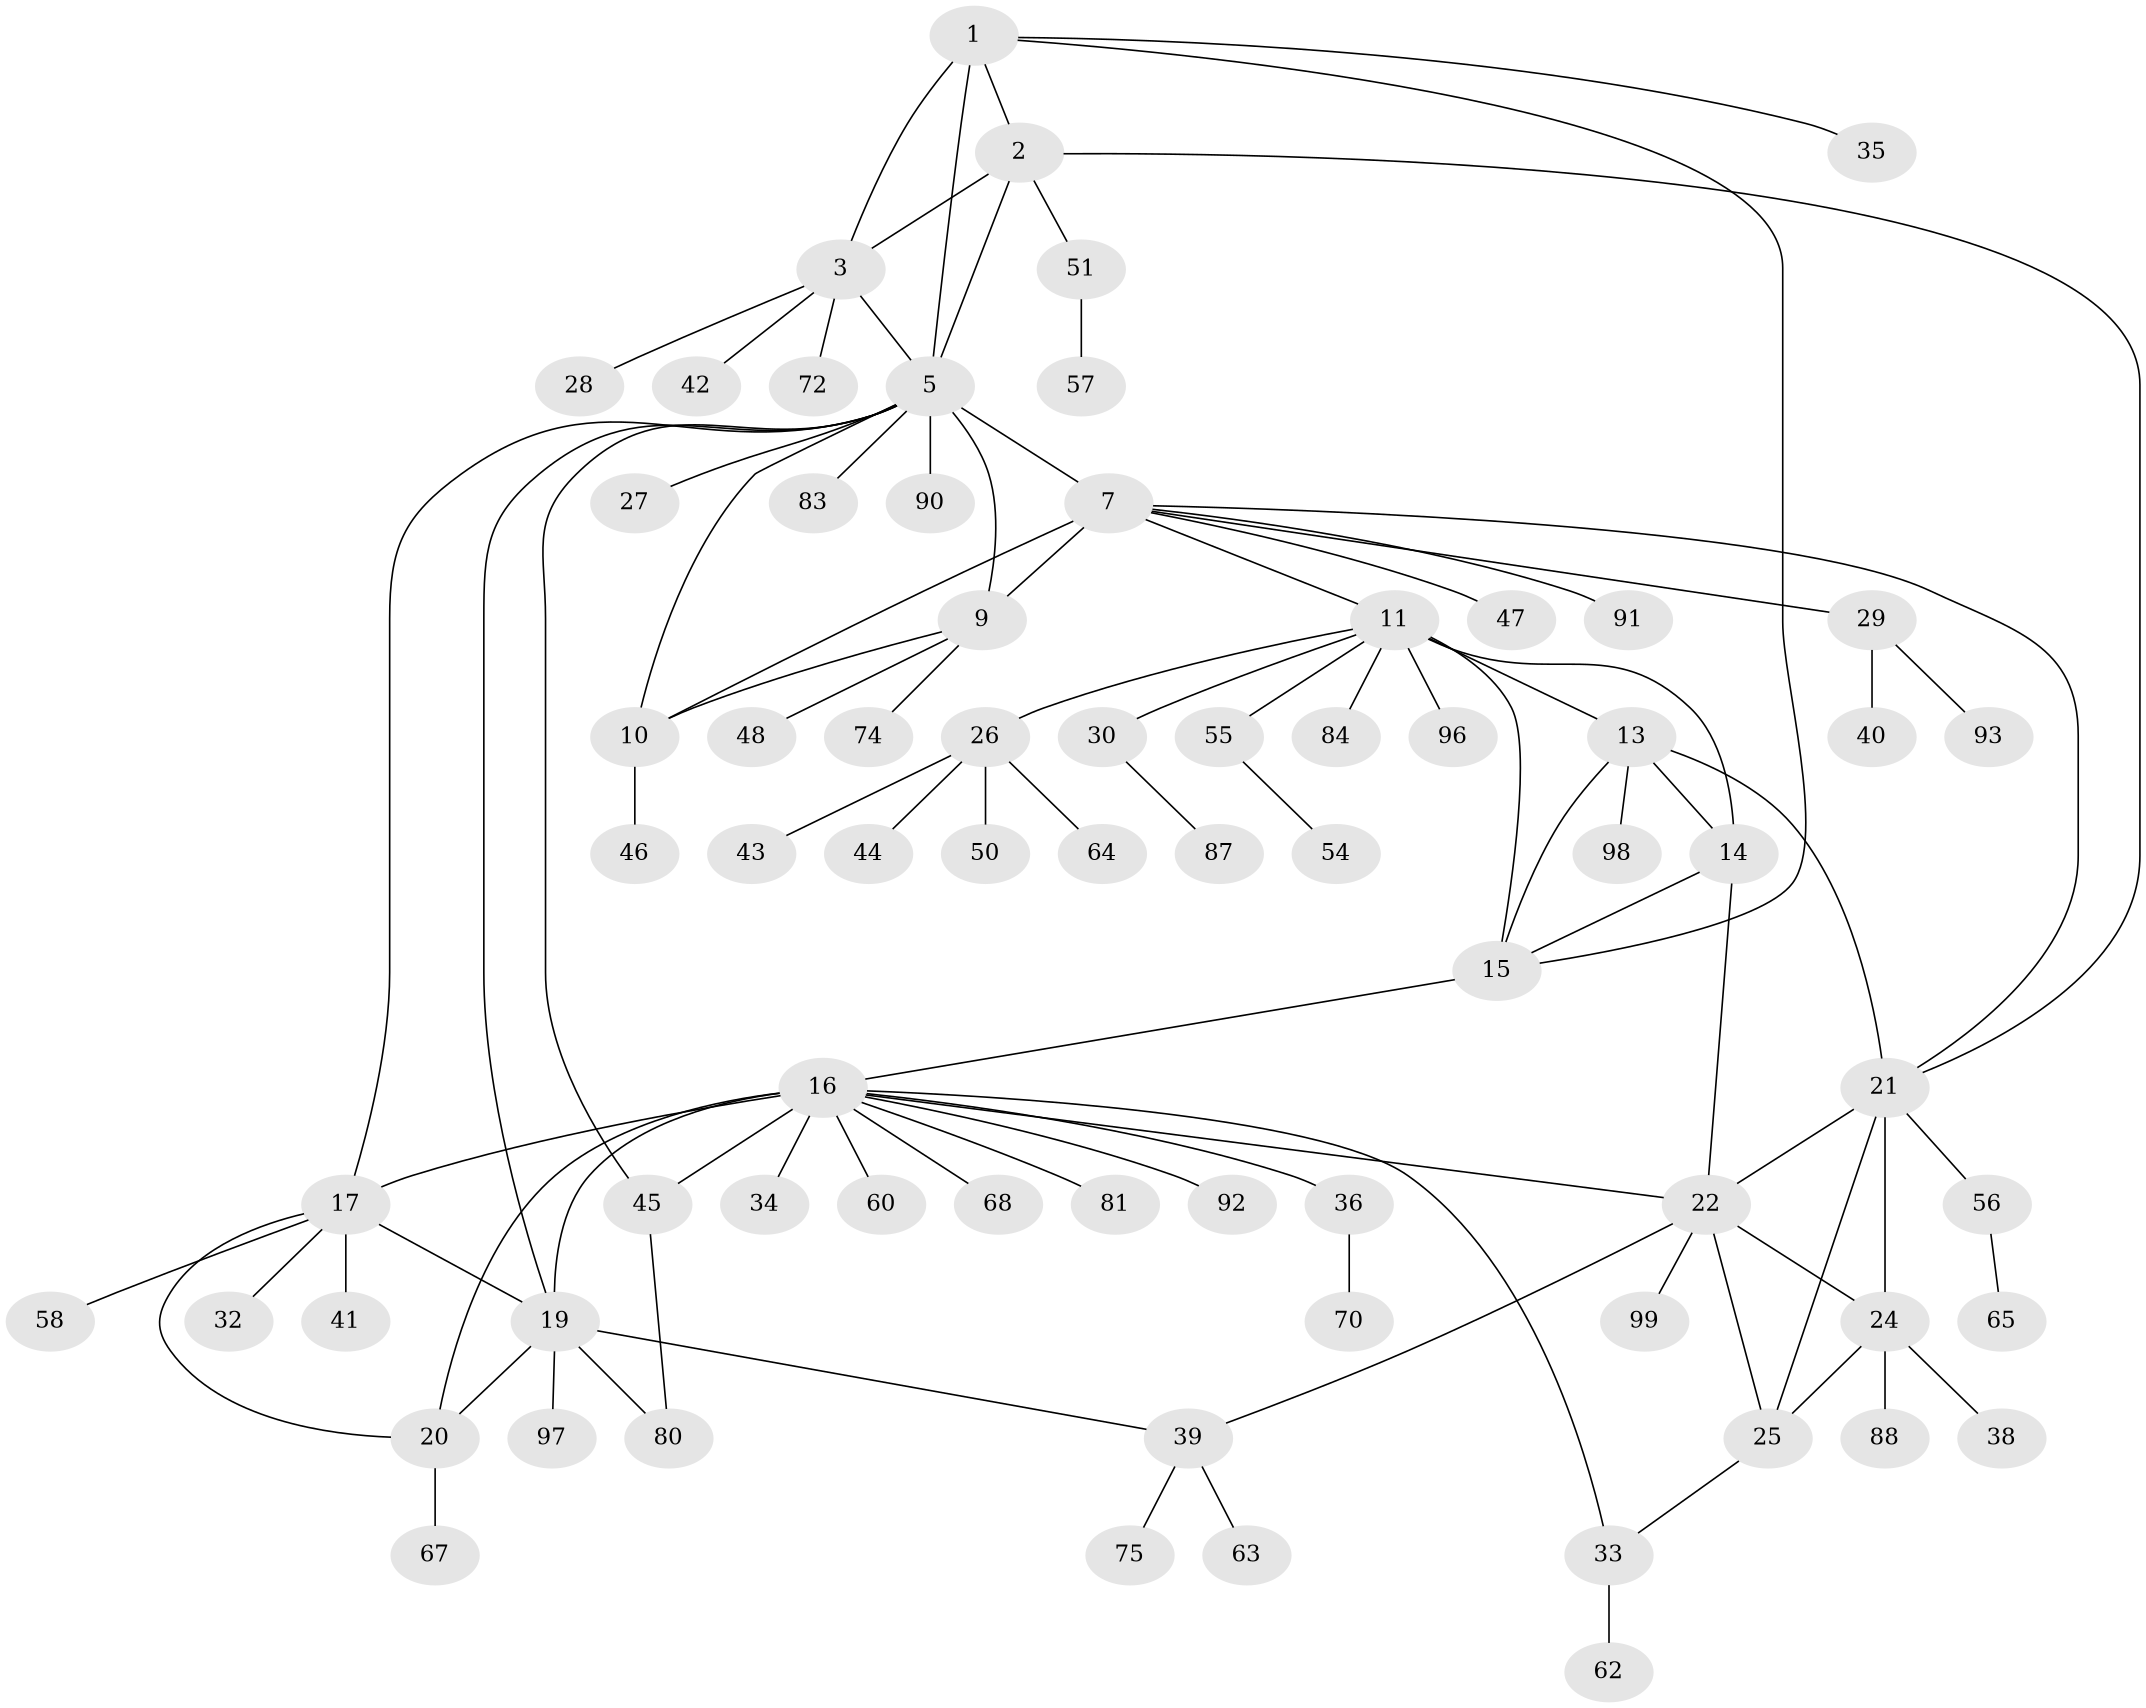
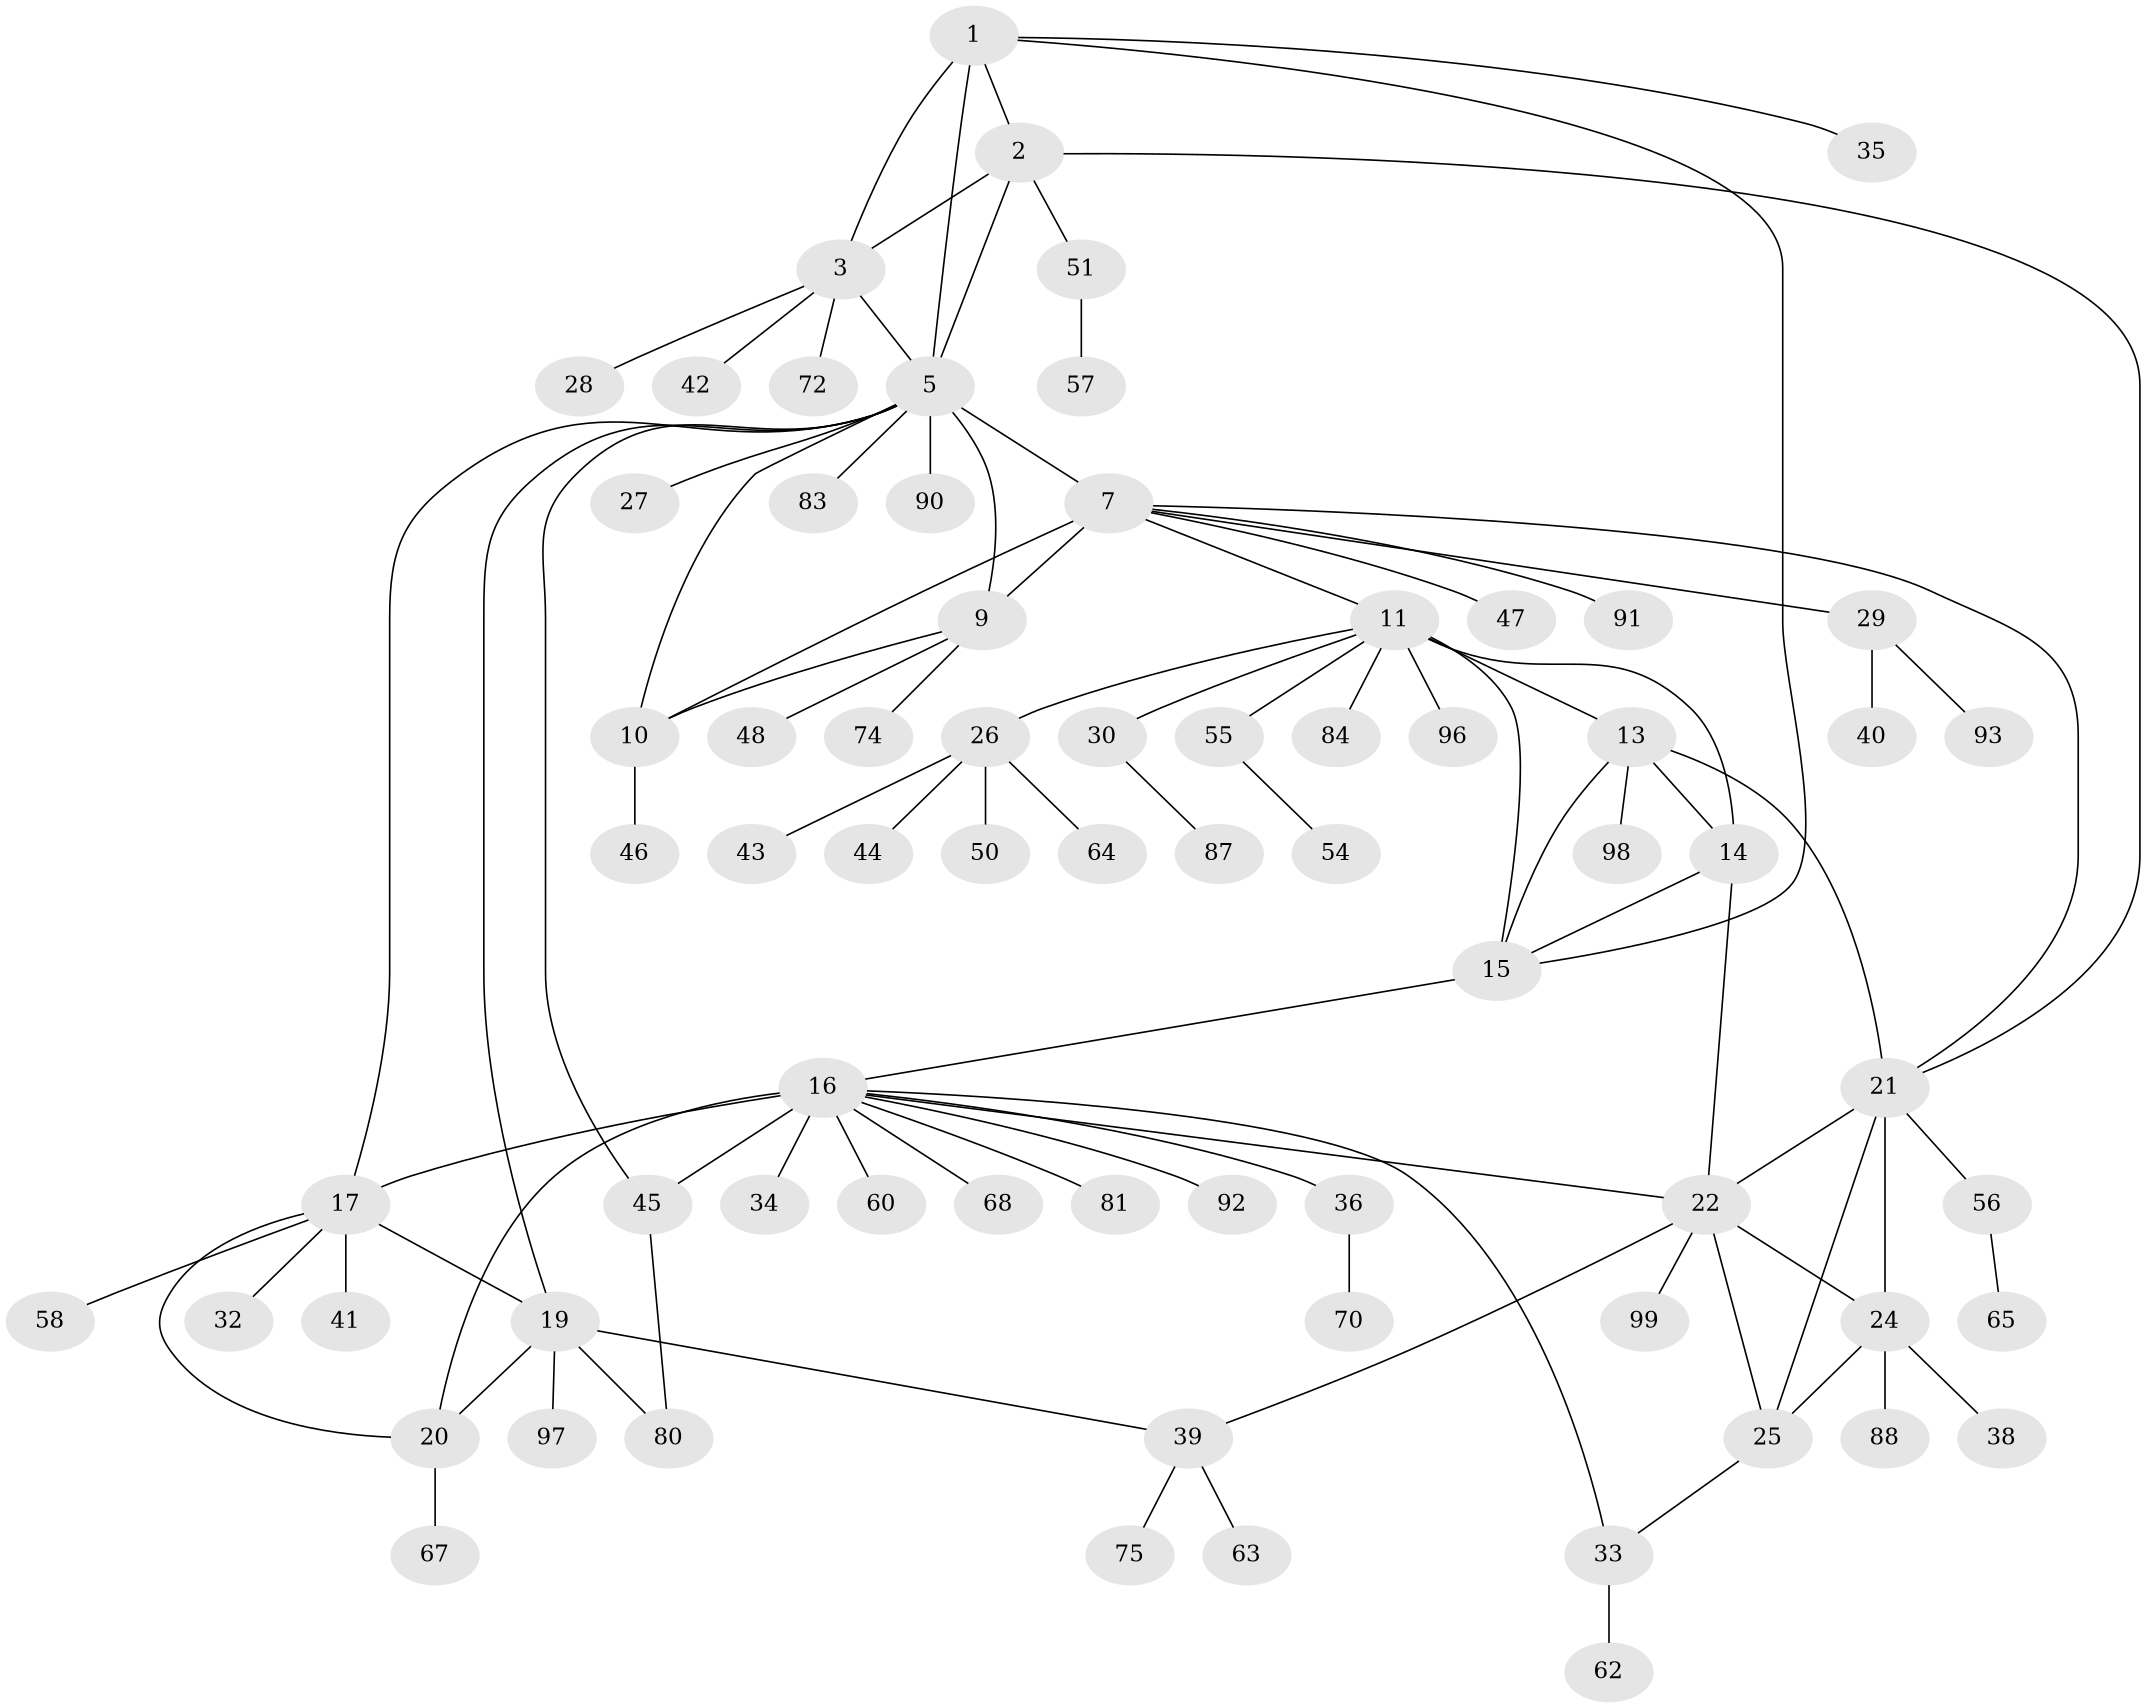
edge "16" -- "19": removed
